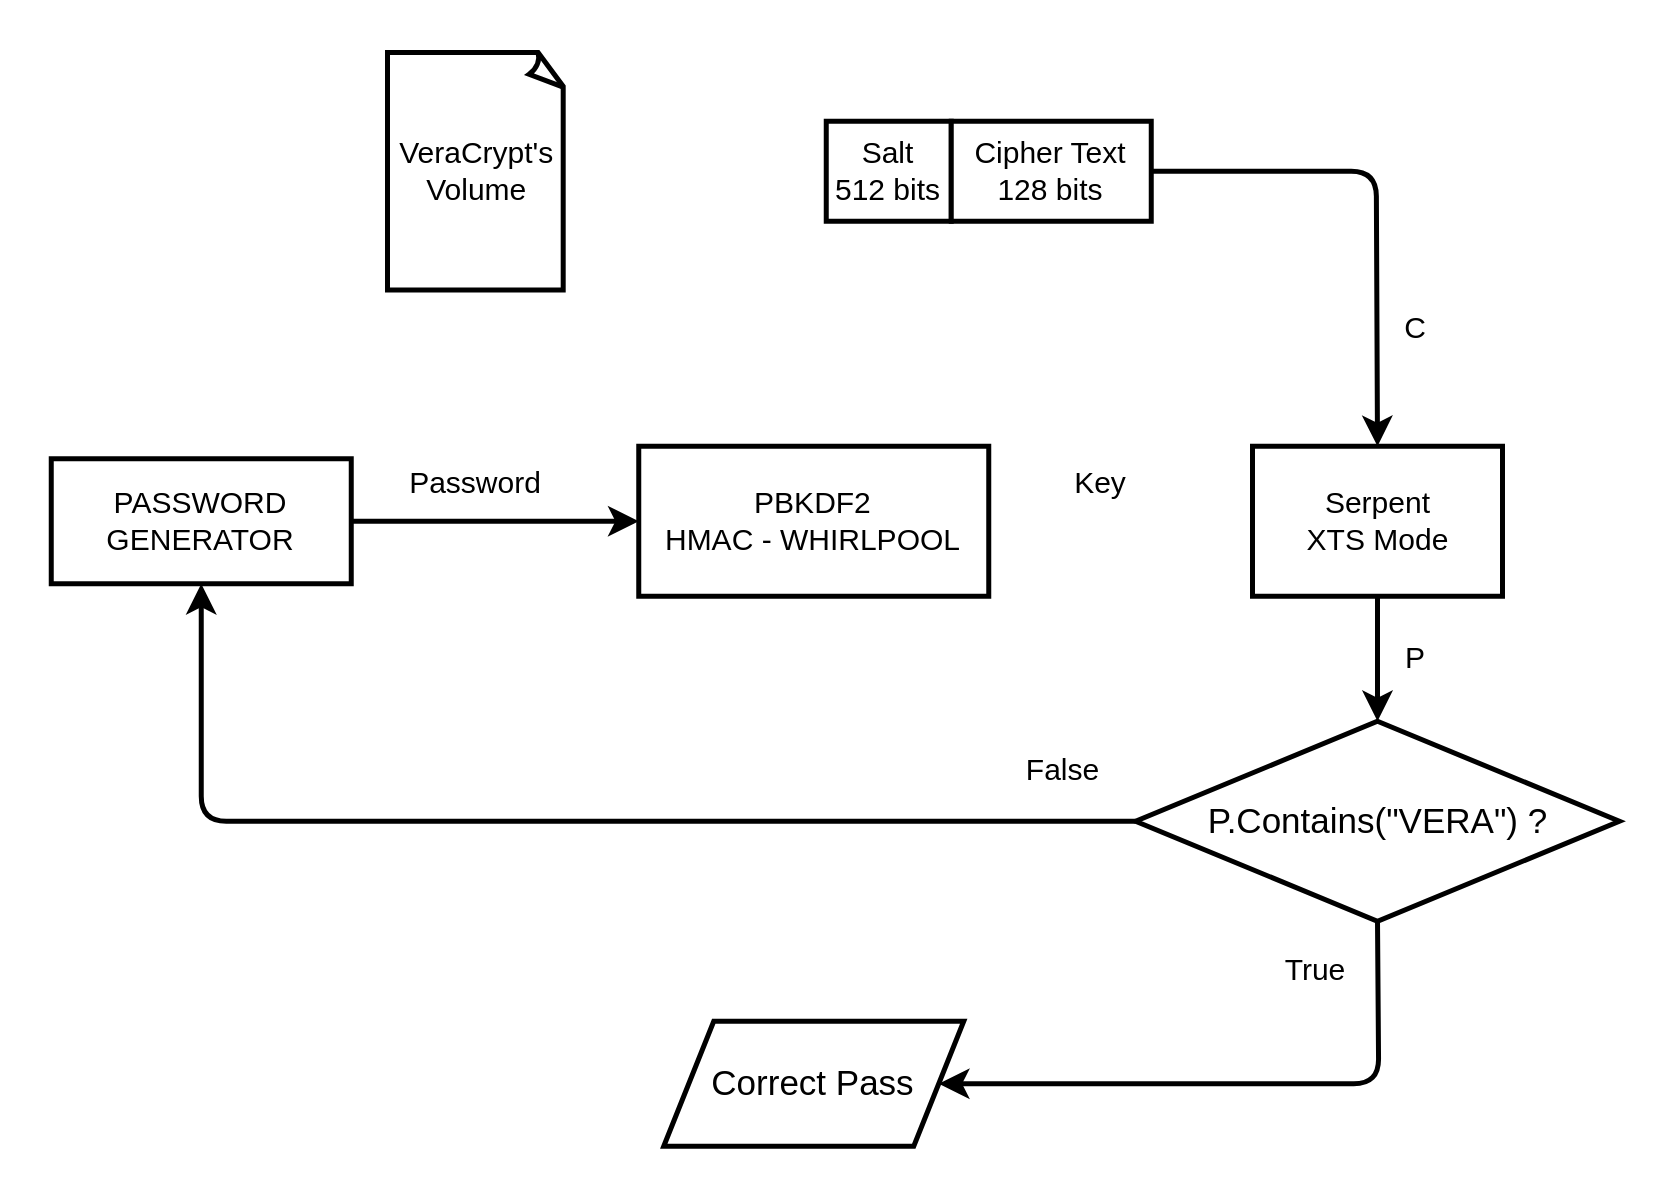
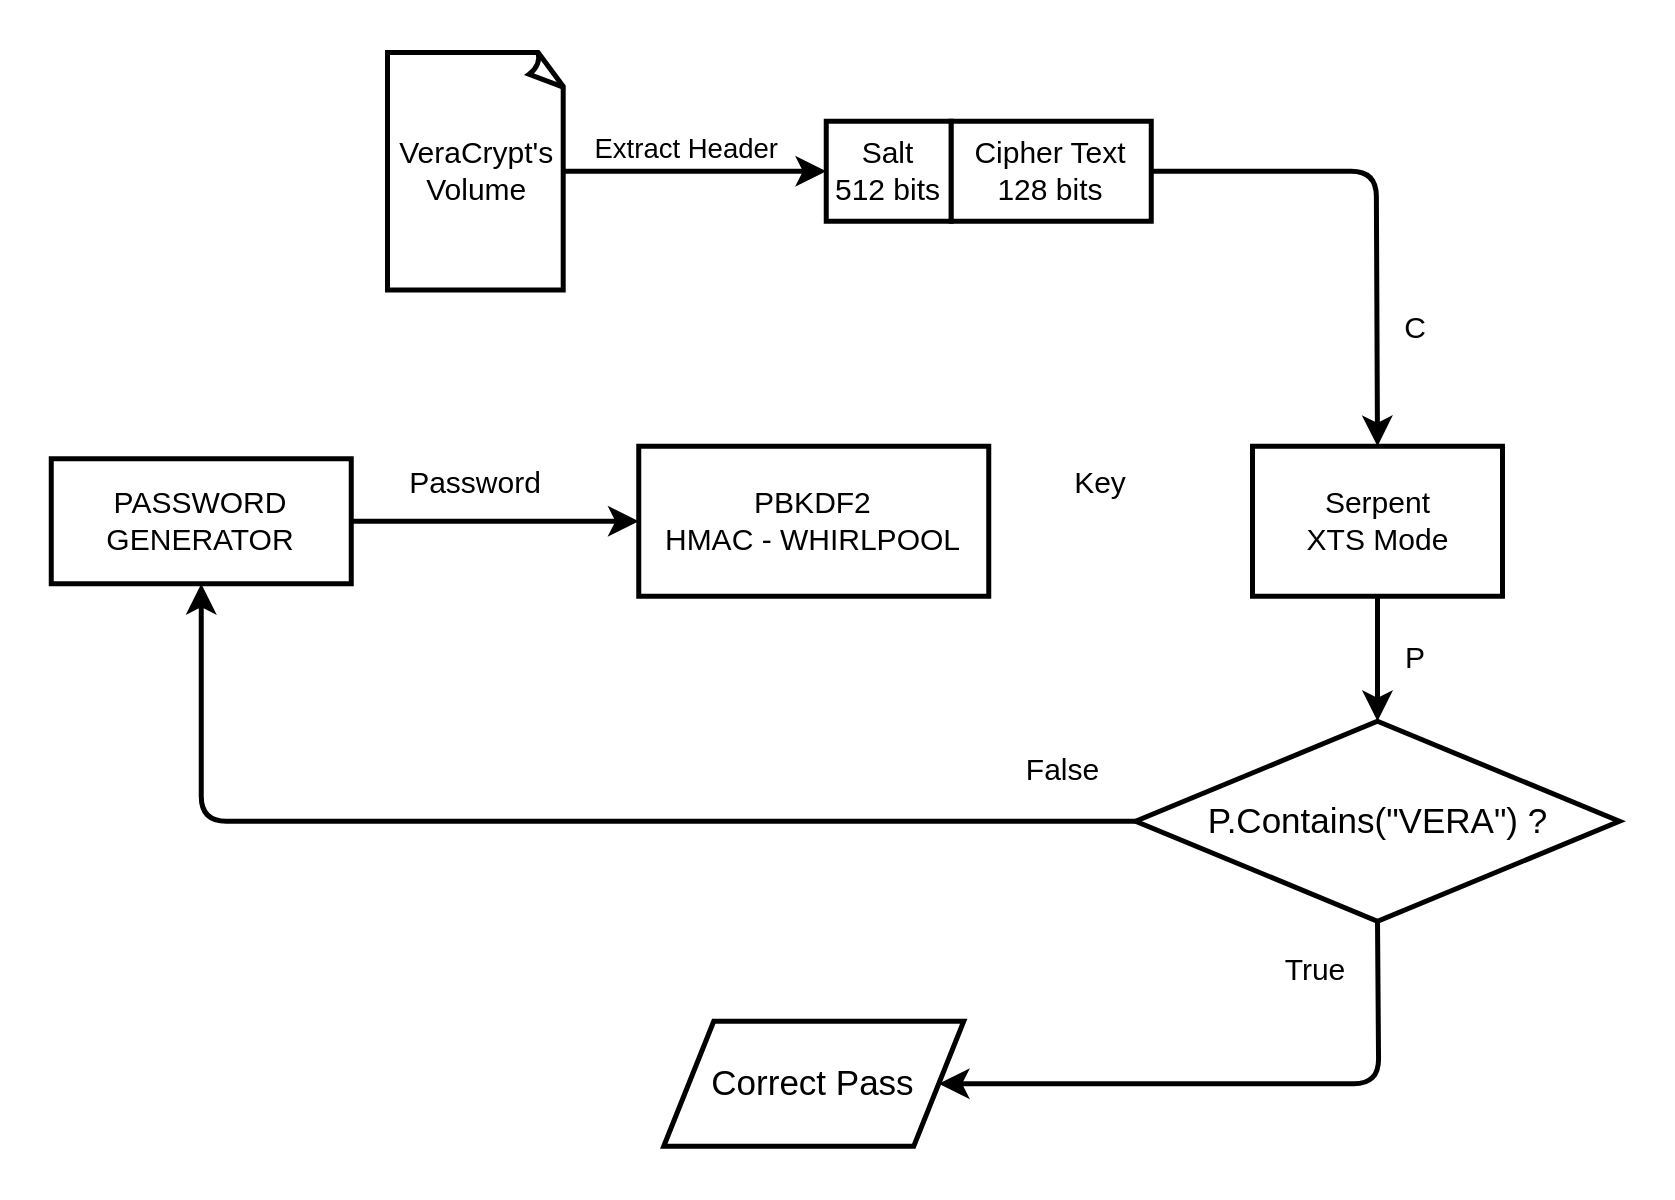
edge "VeraCrypt's Volume" -> "Salt 512 bits": added, label "Extract Header"
